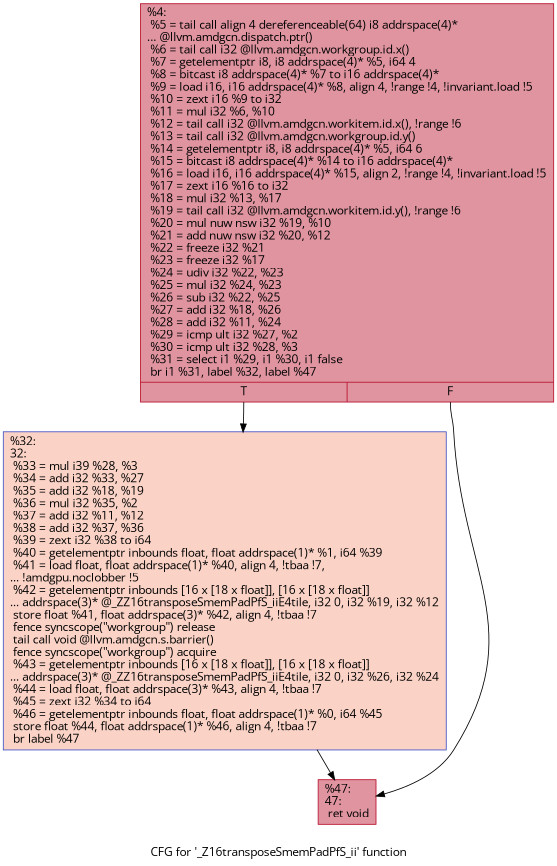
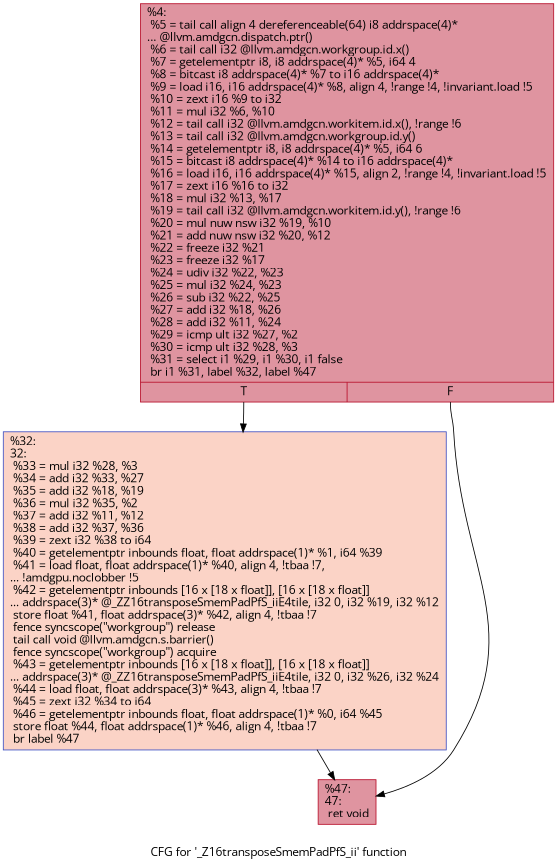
node "%32:": text "%33 = mul i39 %28, %3" -> "%33 = mul i32 %28, %3"
